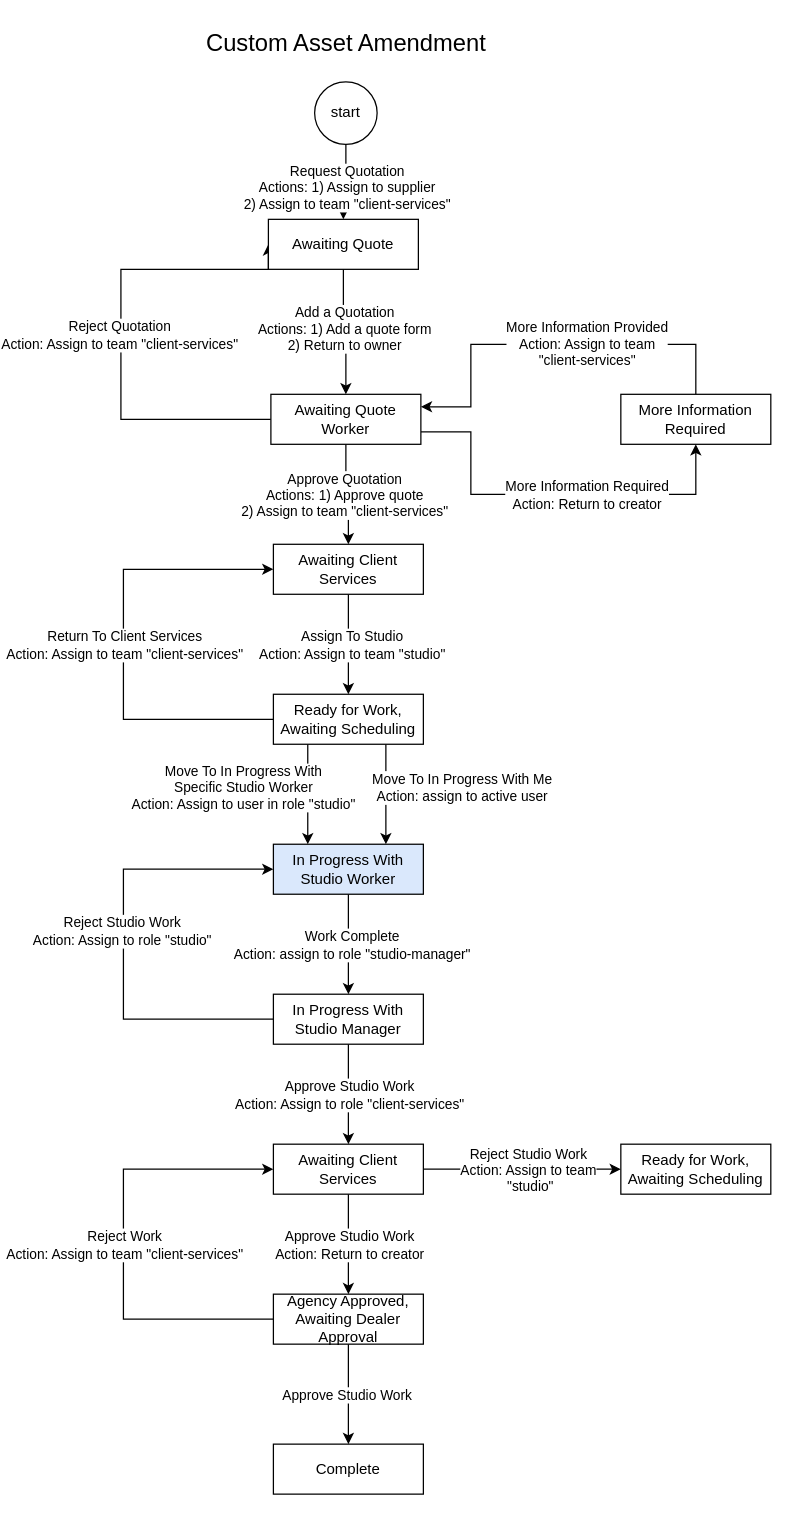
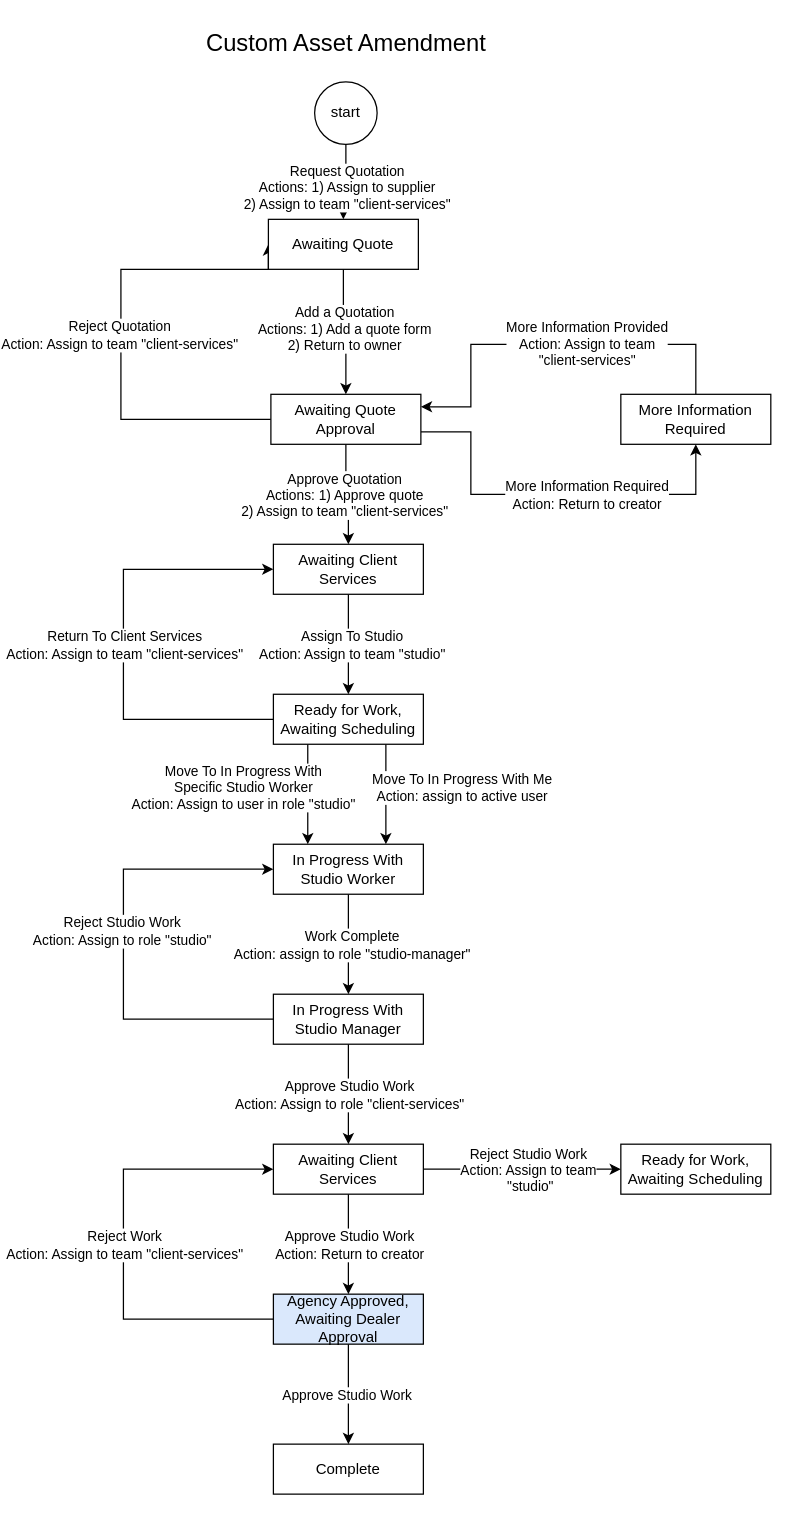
node "Awaiting Quote Worker": label "Awaiting Quote Worker" -> "Awaiting Quote Approval"
node "In Progress With Studio Worker": fillcolor #dae8fc -> #ffffff
node "Agency Approved, Awaiting Dealer Approval": fillcolor #ffffff -> #dae8fc
